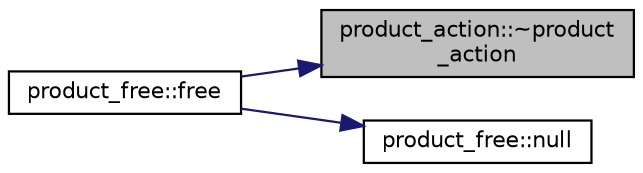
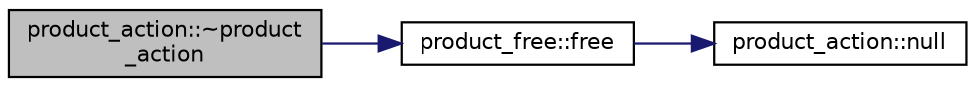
edge "product_free::free" -> "product_action::~product _action": reversed
node "product_free::null": label "product_free::null" -> "product_action::null"
